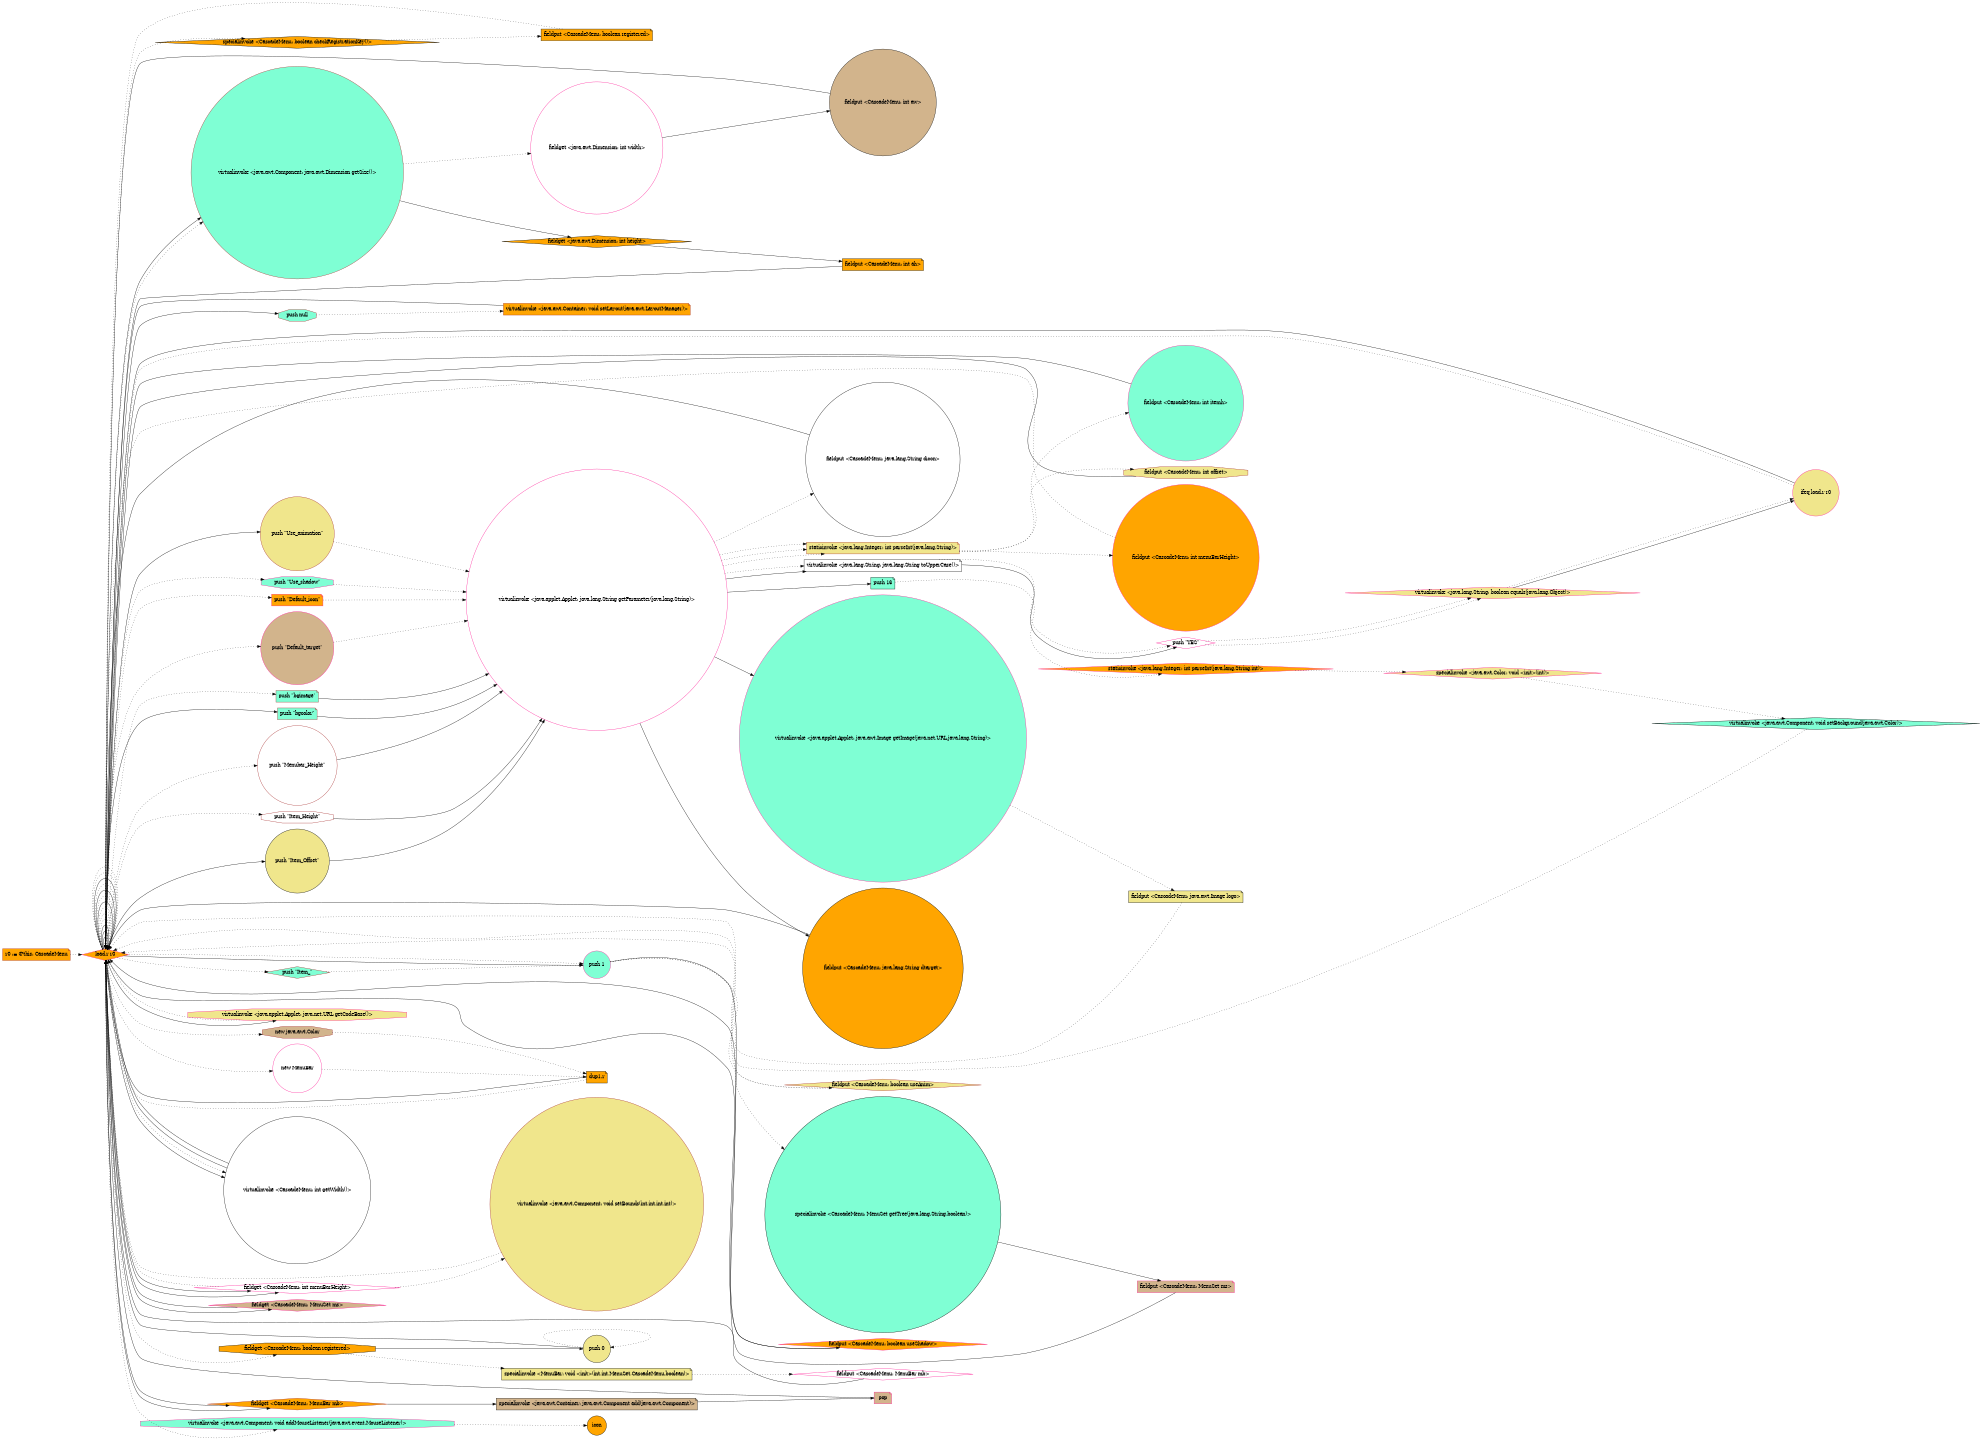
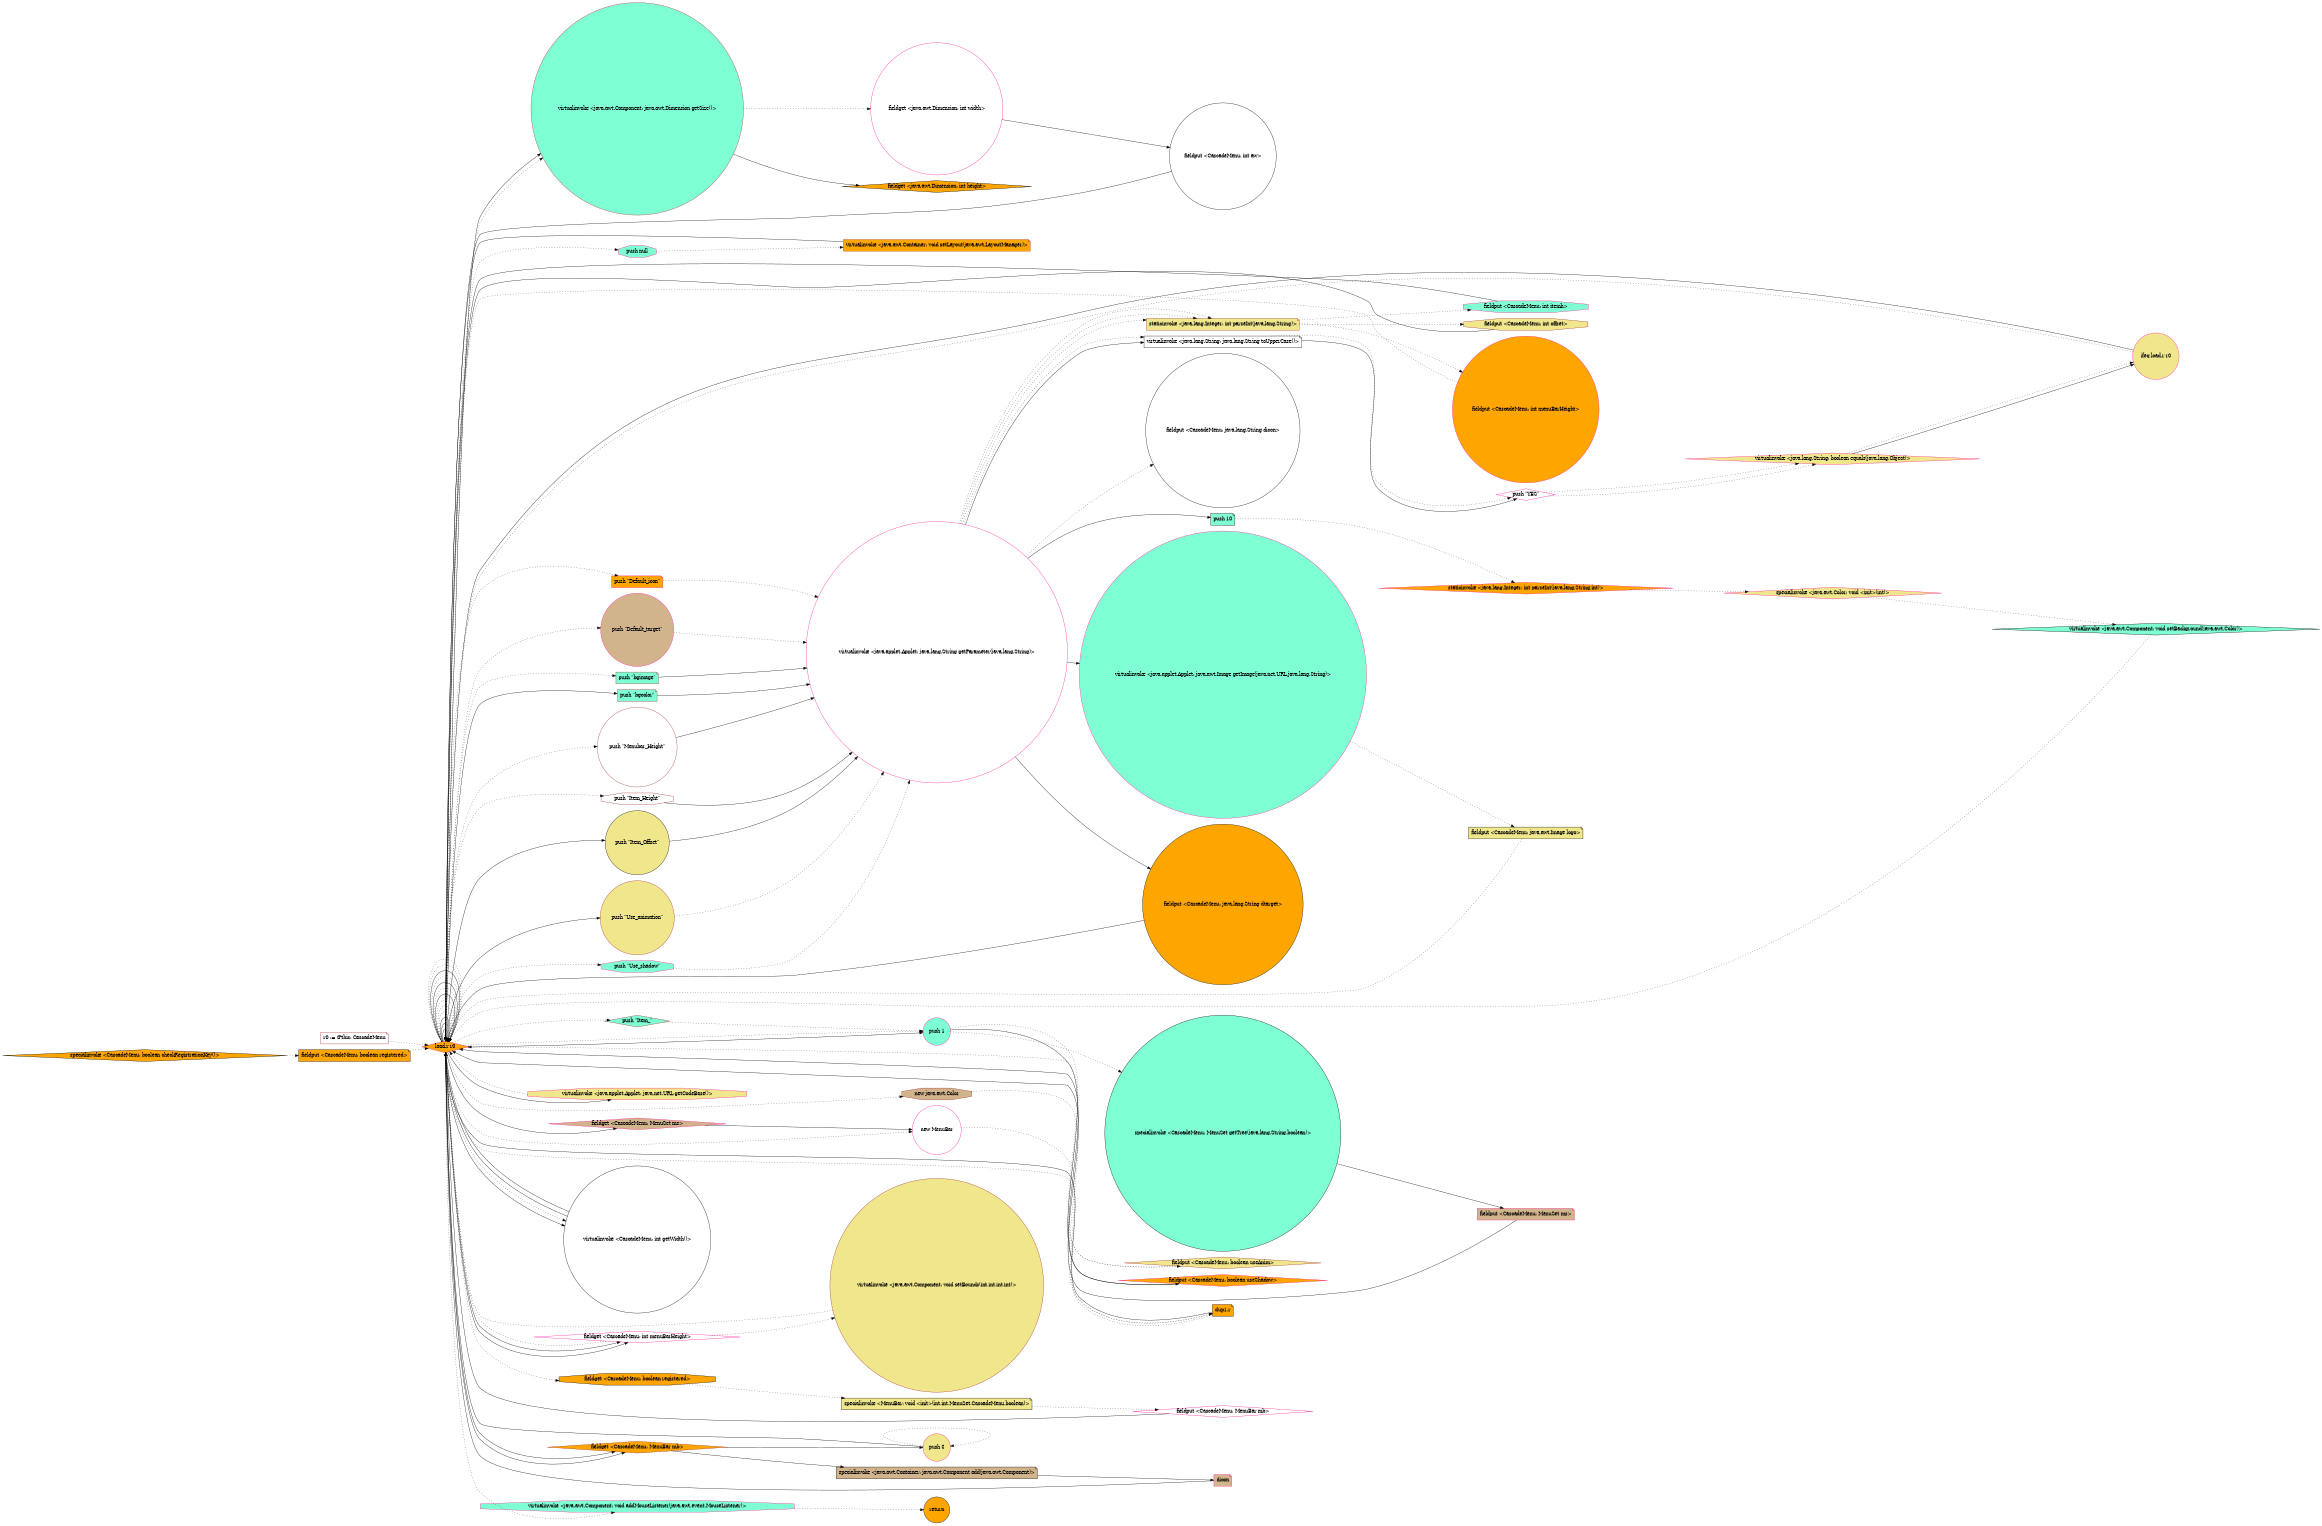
node "fieldput <CascadeMenu: int aw>": fillcolor tan -> white
node "fieldput <CascadeMenu: int ah>": removed
node "push null": color brown -> deeppink
node "fieldput <CascadeMenu: int itemh>": shape circle -> octagon
edge "load.r r0" -> "push null": style solid -> dotted
edge "fieldput <CascadeMenu: java.lang.String dicon>" -> "load.r r0": removed
edge "load.r r0" -> "specialinvoke <CascadeMenu: boolean checkRegistrationKey()>": removed
node "push 16": label "push 16" -> "push 10"
node "r0 := @this: CascadeMenu": fillcolor orange -> white
edge "fieldget <CascadeMenu: MenuSet ms>" -> "load.r r0": now "fieldget <CascadeMenu: MenuSet ms>" -> "new MenuBar"
edge "fieldget <CascadeMenu: boolean registered>" -> "push 0": now "fieldget <CascadeMenu: MenuBar mb>" -> "push 0"
node "push 0": color black -> deeppink
node "pop": label "pop" -> "dicon"
node "icon": label "icon" -> "return"
